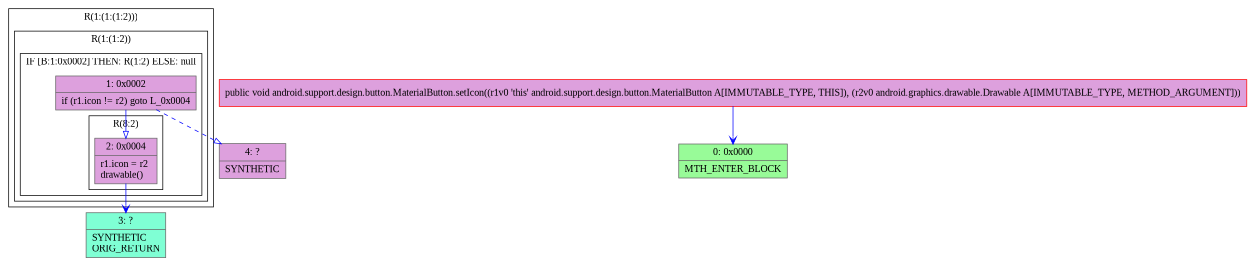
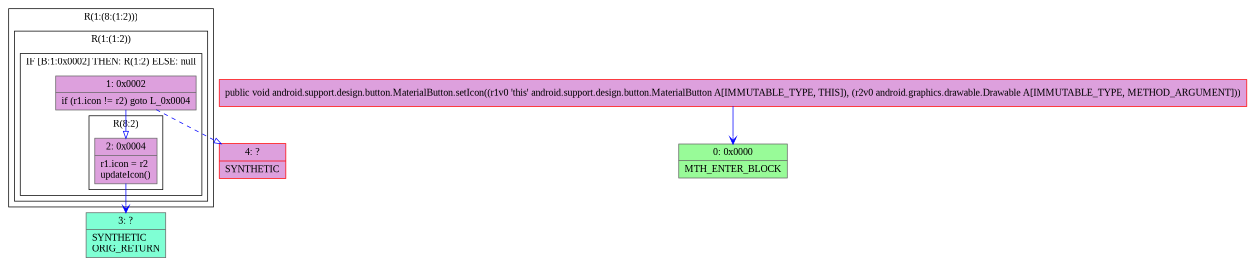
cluster "R(1:(1:(1:2)))": label "R(1:(1:(1:2)))" -> "R(1:(8:(1:2)))"
node "4: ?": color gray40 -> red
node "2: 0x0004": text "drawable()" -> "updateIcon()"
